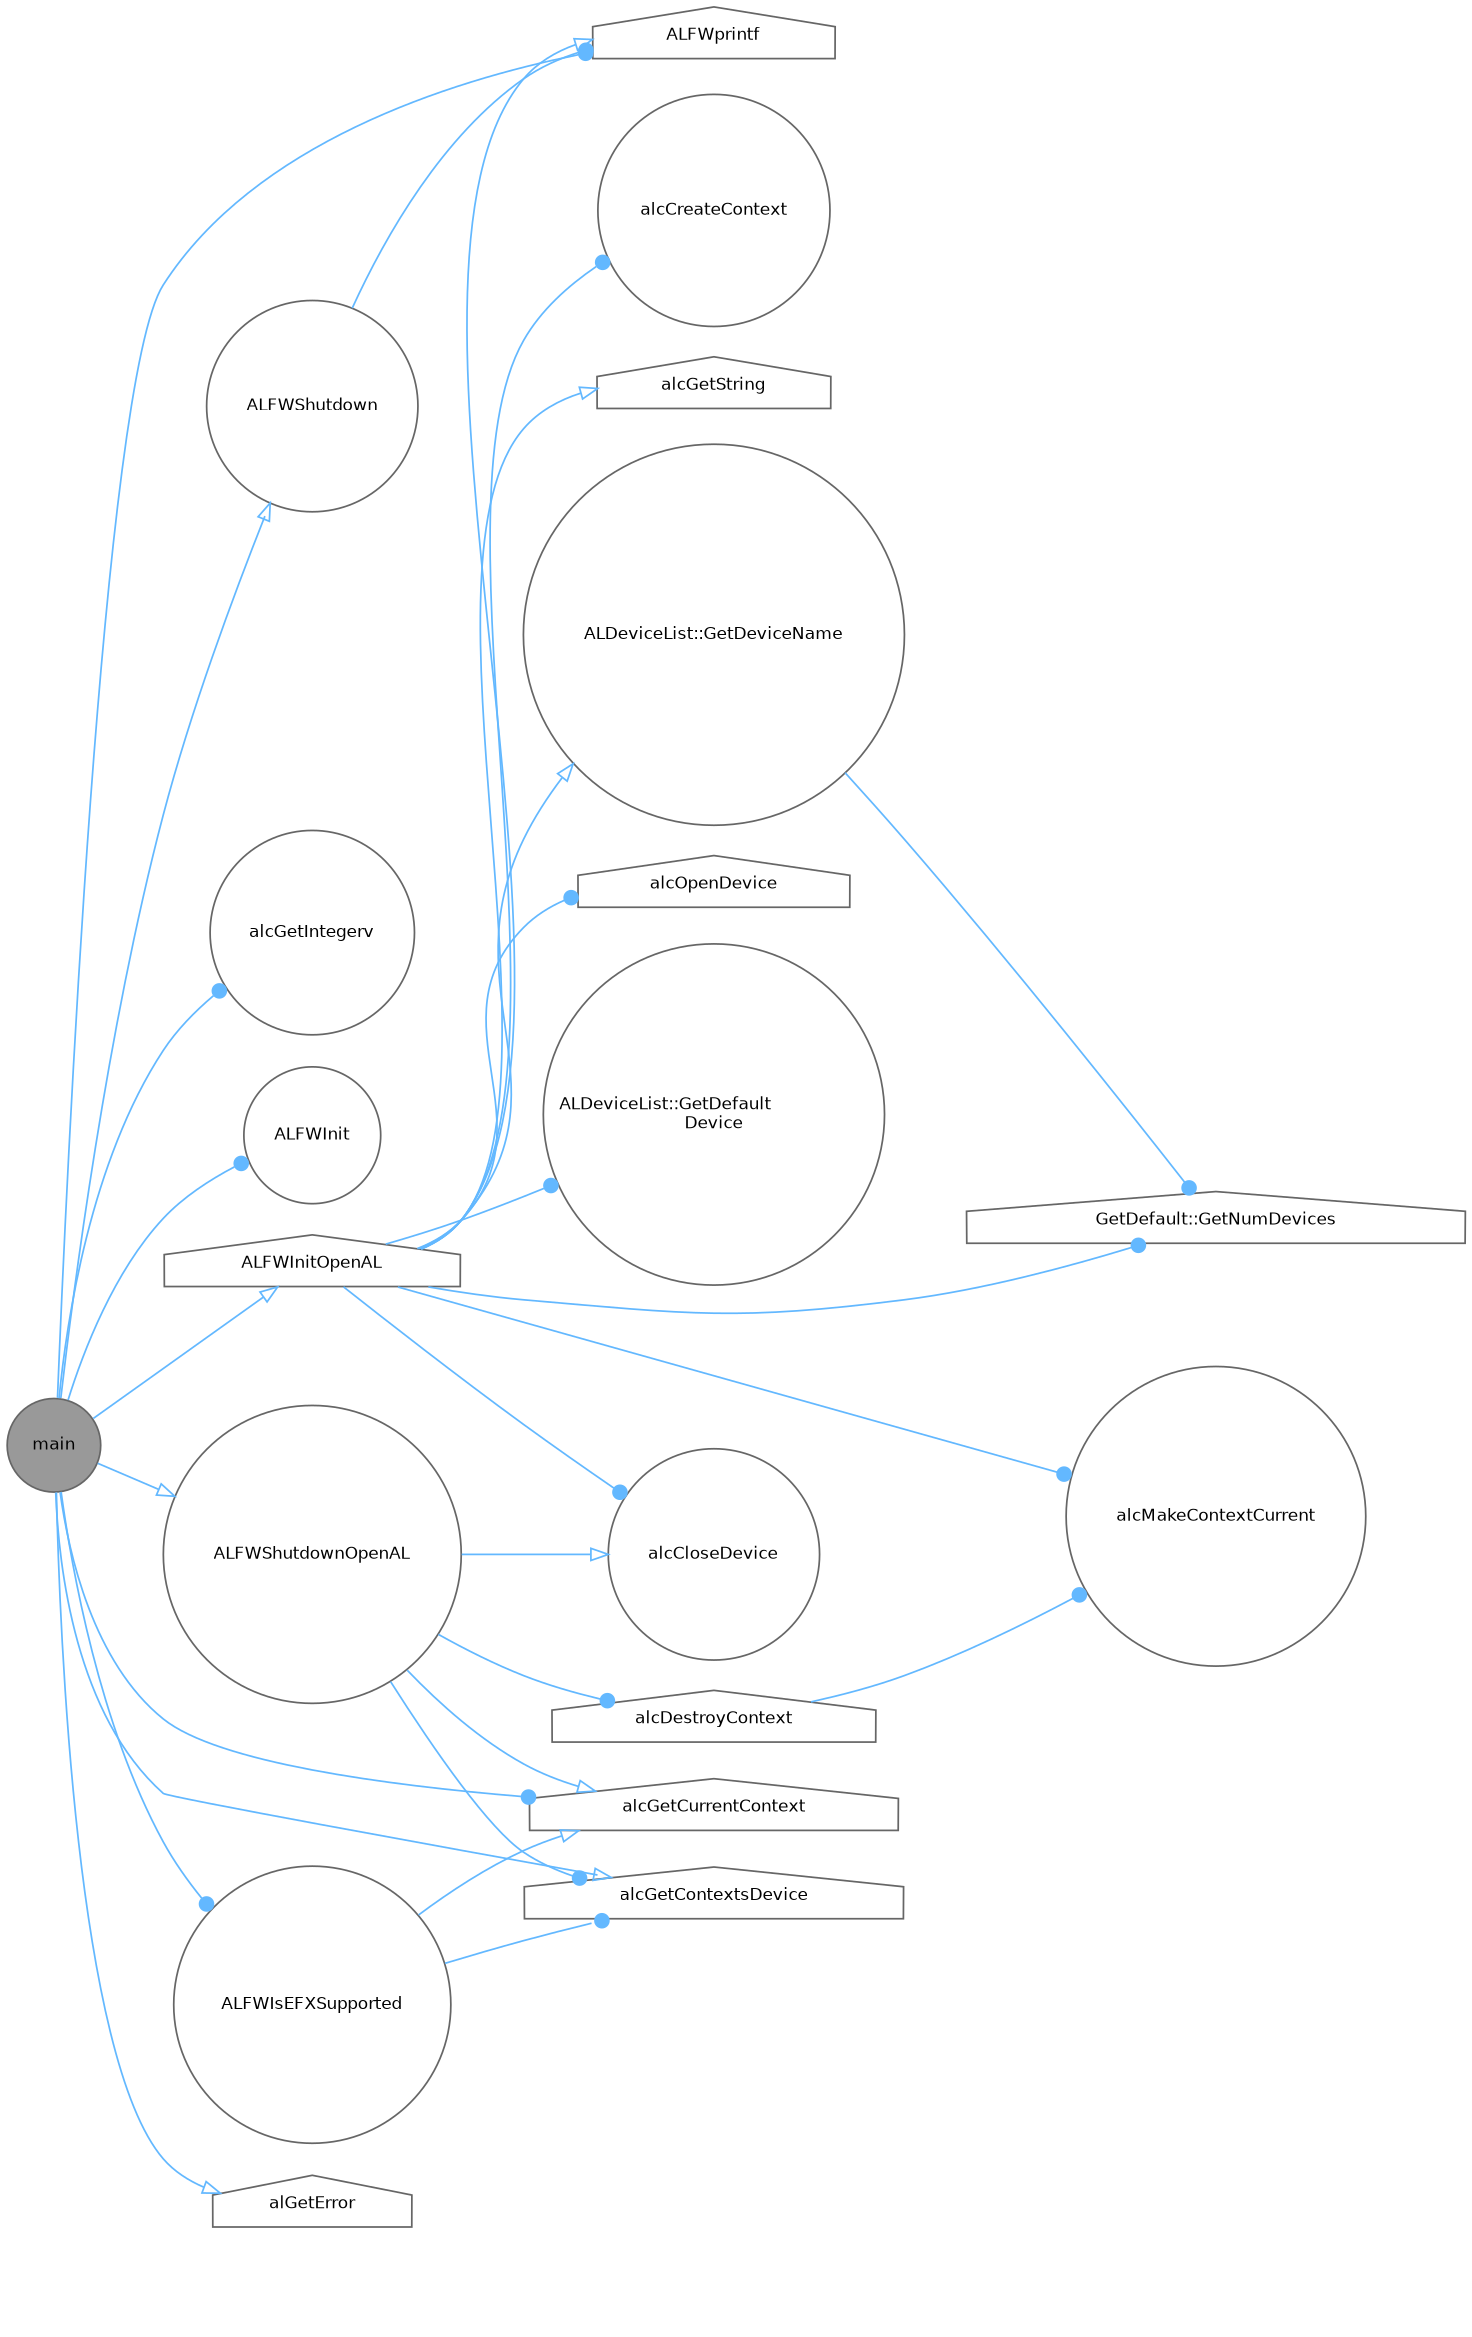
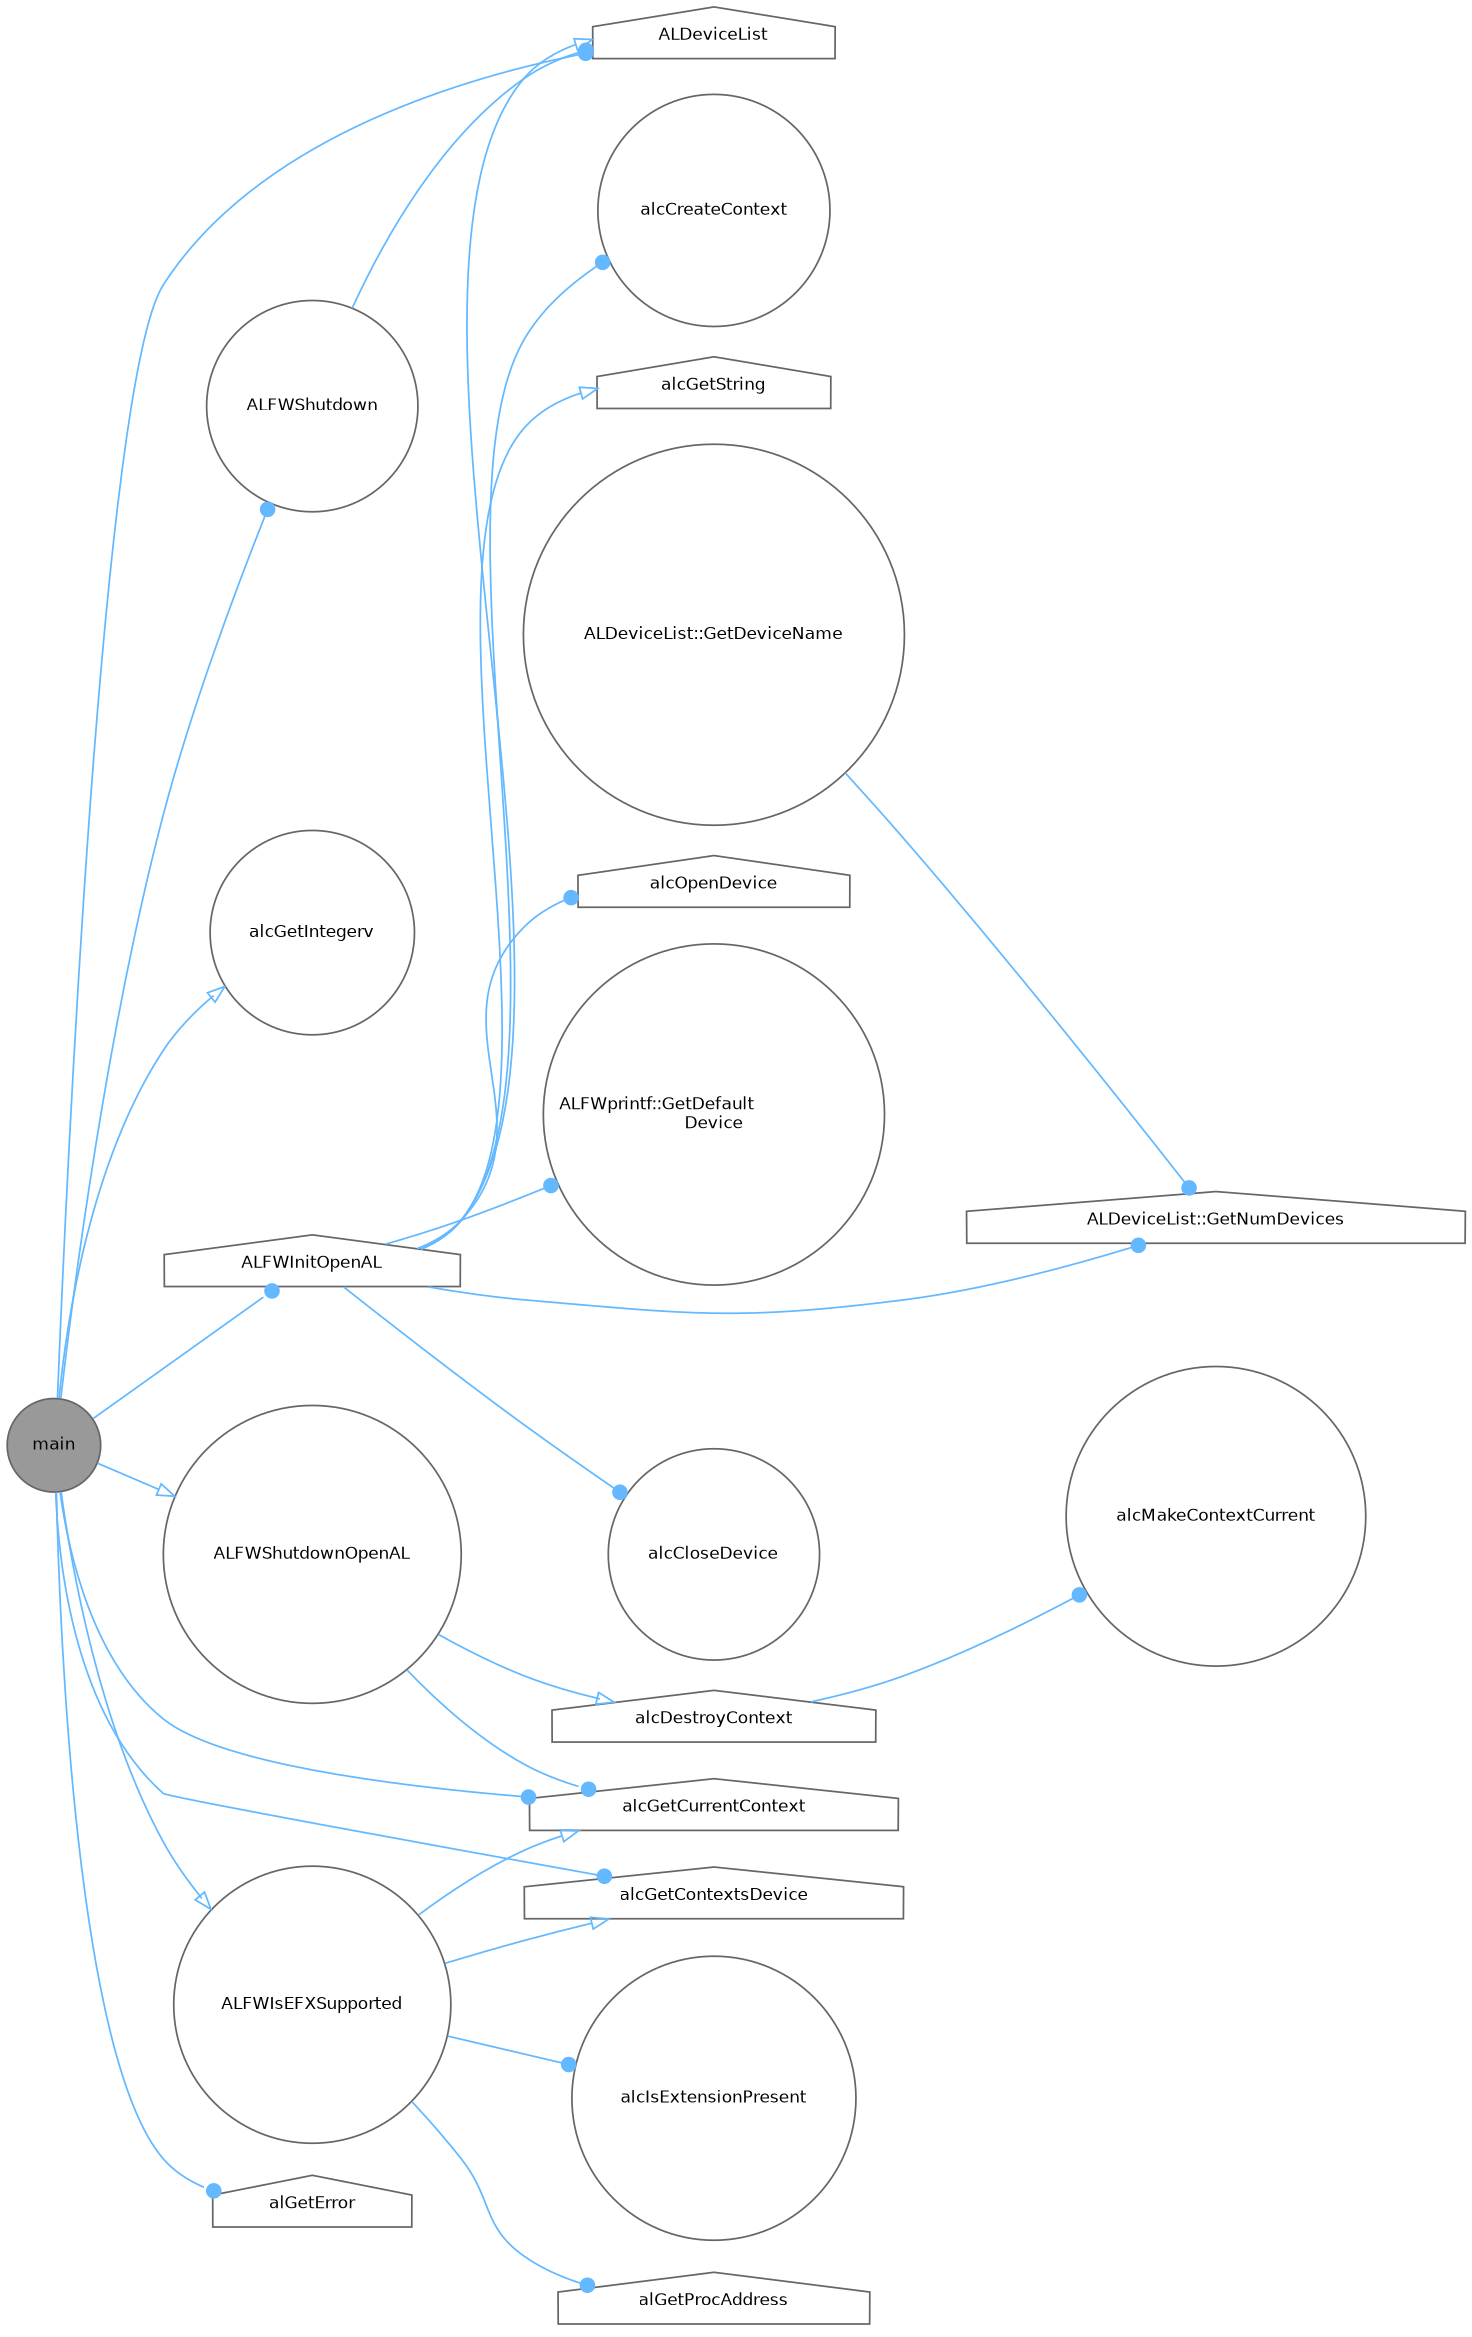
node "ALFWprintf": label "ALFWprintf" -> "ALDeviceList"
edge "main" -> "ALFWShutdown": arrowhead onormal -> dot
edge "ALFWInitOpenAL" -> "ALDeviceList::GetDeviceName": removed
node "ALDeviceList::GetDefault Device": label "ALDeviceList::GetDefault Device" -> "ALFWprintf::GetDefault Device"
node "ALFWInit": removed
edge "main" -> "alcGetIntegerv": arrowhead dot -> onormal
node "GetDefault::GetNumDevices": label "GetDefault::GetNumDevices" -> "ALDeviceList::GetNumDevices"
edge "main" -> "ALFWInitOpenAL": arrowhead onormal -> dot
edge "ALFWInitOpenAL" -> "alcMakeContextCurrent": removed
edge "ALFWShutdownOpenAL" -> "alcCloseDevice": removed
edge "main" -> "ALFWIsEFXSupported": arrowhead dot -> onormal
edge "ALFWShutdownOpenAL" -> "alcDestroyContext": arrowhead dot -> onormal
edge "ALFWShutdownOpenAL" -> "alcGetCurrentContext": arrowhead onormal -> dot
edge "ALFWShutdownOpenAL" -> "alcGetContextsDevice": removed
edge "main" -> "alcGetContextsDevice": arrowhead onormal -> dot
edge "main" -> "alGetError": arrowhead onormal -> dot
edge "ALFWIsEFXSupported" -> "alcGetContextsDevice": arrowhead dot -> onormal
node "alcIsExtensionPresent": added
node "alGetProcAddress": added
